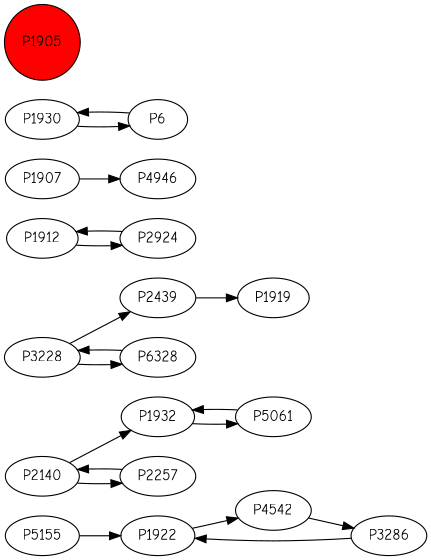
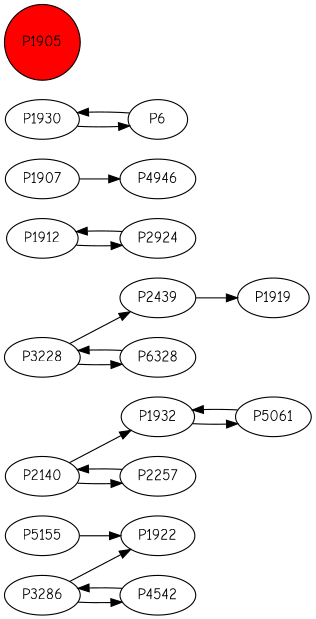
edge "P1922" -> "P4542": now "P3286" -> "P4542"
